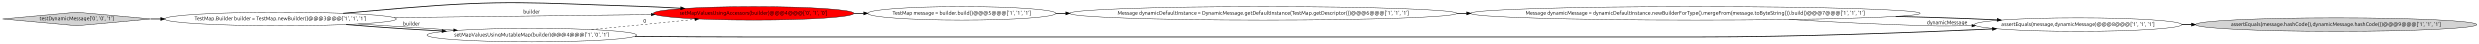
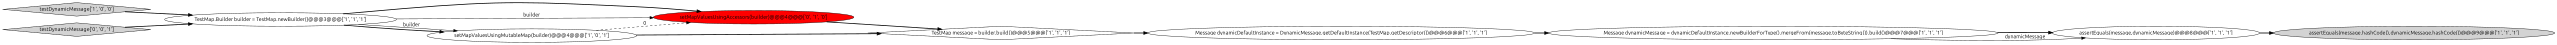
node "testDynamicMessage['1', '0', '0']": added
node "TestMap message = builder.build()@@@5@@@['1', '1', '1']": shape ellipse -> diamond
edge "setMapValuesUsingMutableMap(builder)@@@4@@@['1', '0', '1']" -> "assertEquals(message,dynamicMessage)@@@8@@@['1', '1', '1']": now "setMapValuesUsingMutableMap(builder)@@@4@@@['1', '0', '1']" -> "TestMap message = builder.build()@@@5@@@['1', '1', '1']"
